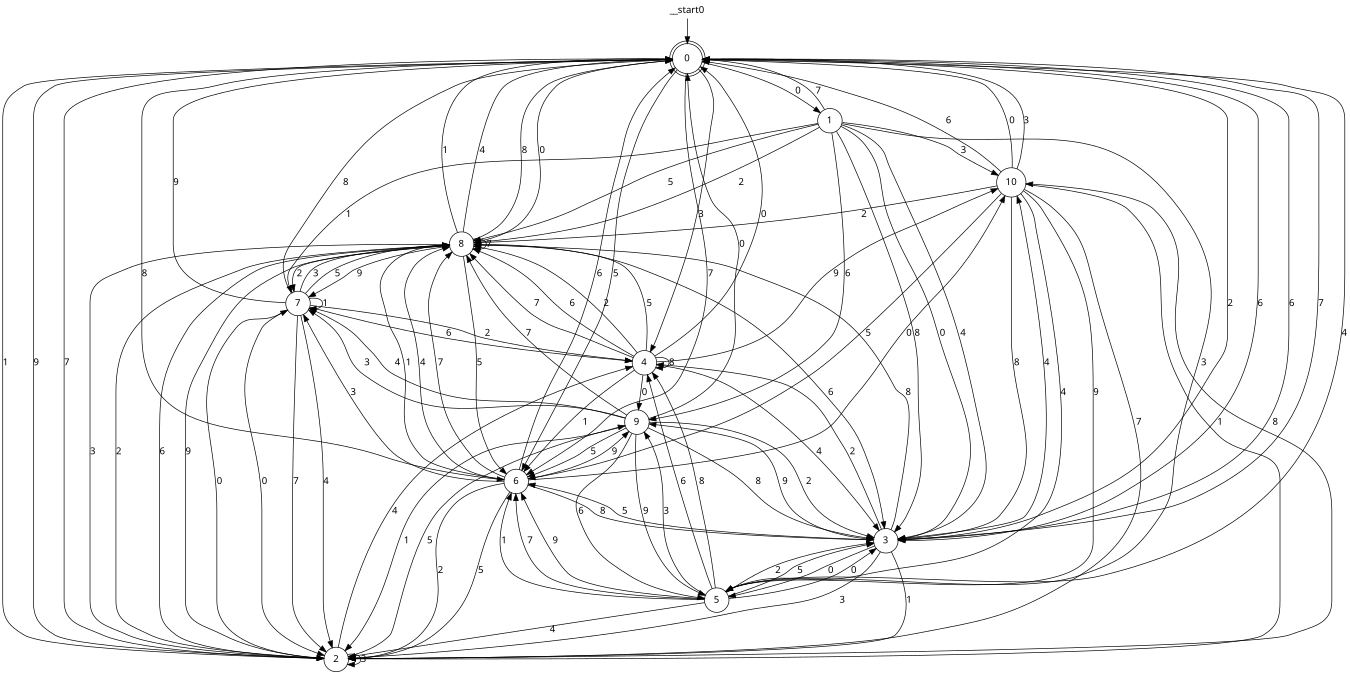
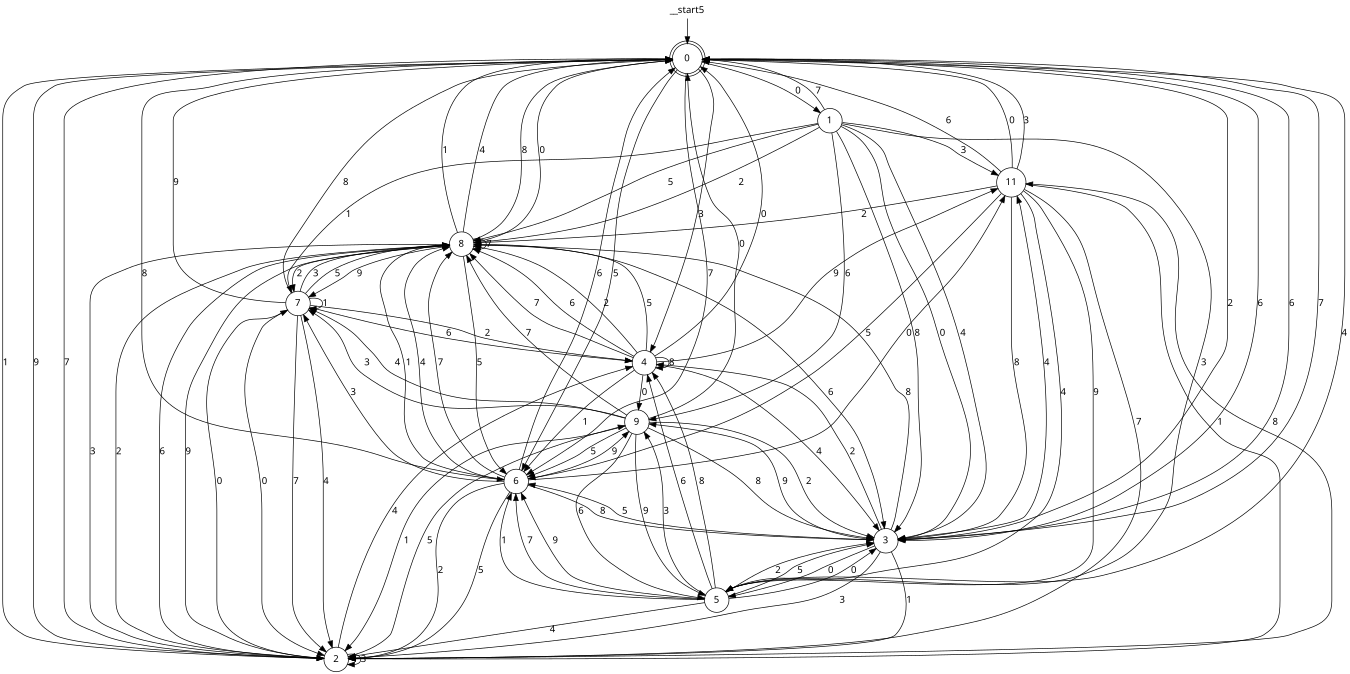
node "__start0": label "__start0" -> "__start5"
node "10": label "10" -> "11"
